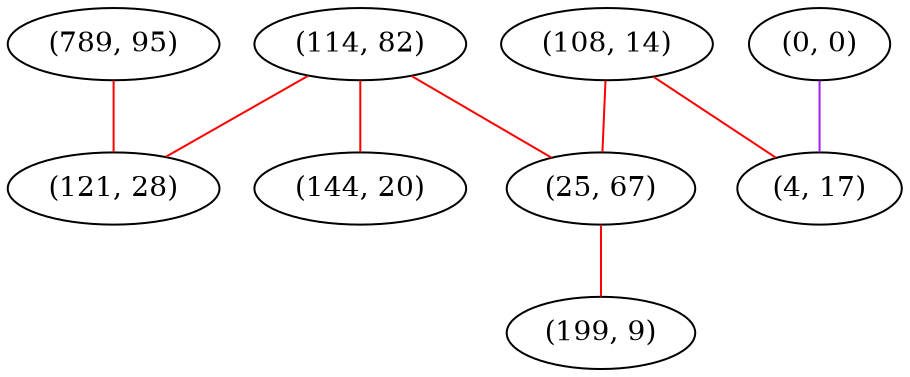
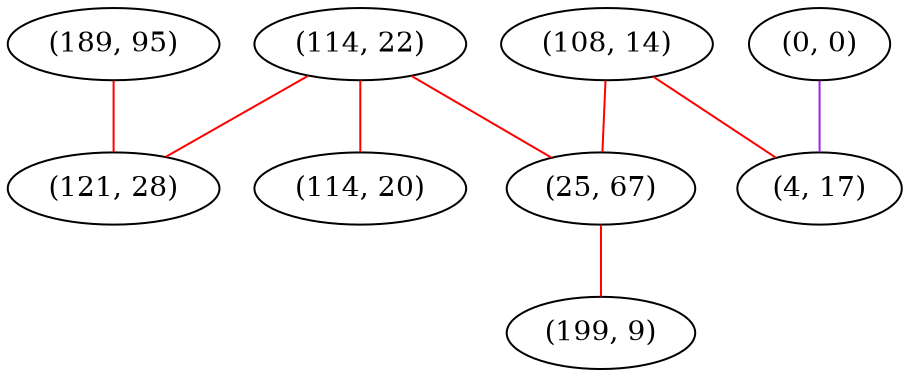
node "(789, 95)": label "(789, 95)" -> "(189, 95)"
node "(114, 82)": label "(114, 82)" -> "(114, 22)"
node "(144, 20)": label "(144, 20)" -> "(114, 20)"
